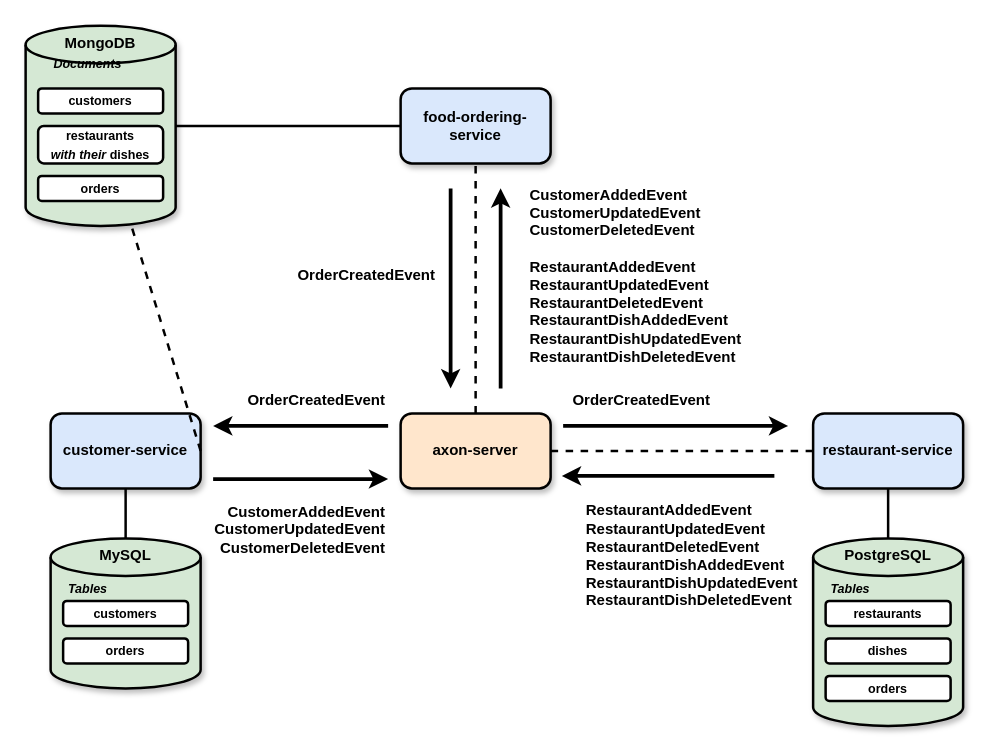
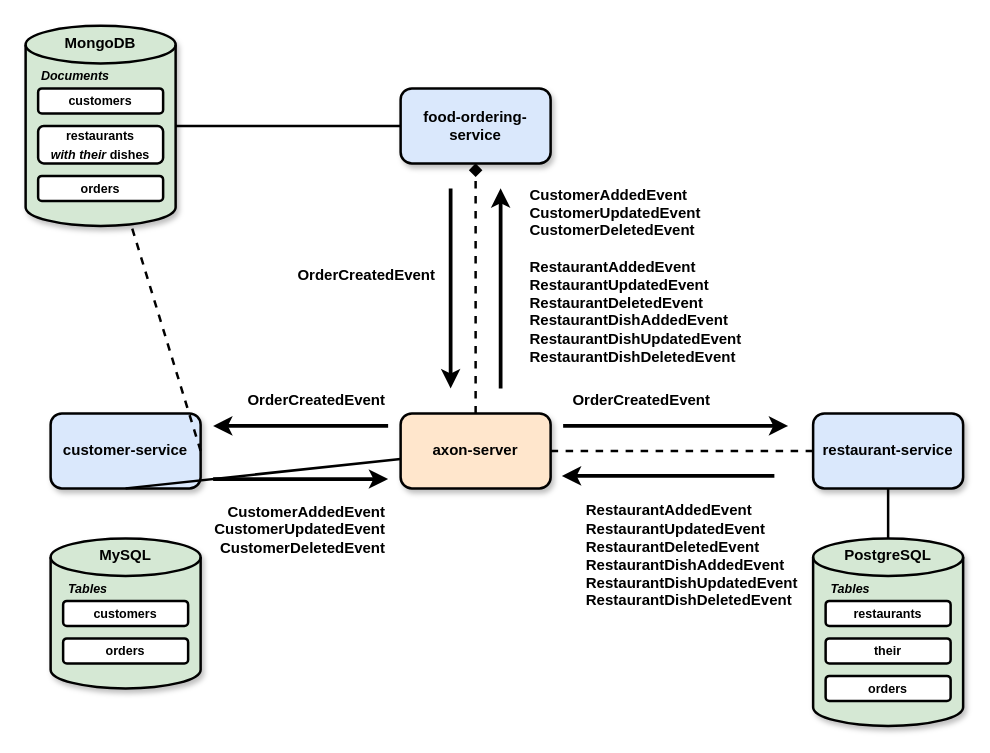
node "Documents": moved (88, 63) -> (76, 76)
edge "food-ordering-service" -- "axon-server": arrowhead none -> diamond
edge "customer-service" -- "MySQL": now "customer-service" -- "axon-server"
node "dishes": label "dishes" -> "their"
